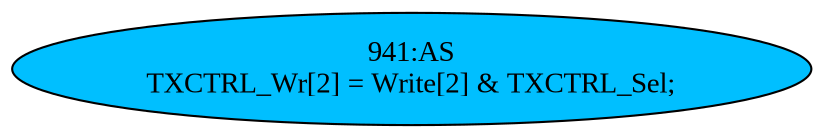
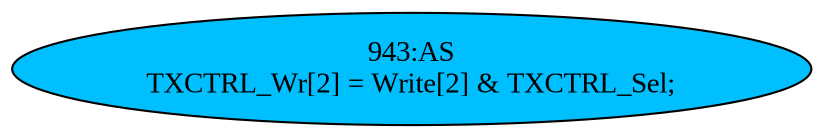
node "941:AS TXCTRL_Wr[2] = Write[2] & TXCTRL_Sel;": label "941:AS TXCTRL_Wr[2] = Write[2] & TXCTRL_Sel;" -> "943:AS TXCTRL_Wr[2] = Write[2] & TXCTRL_Sel;"
